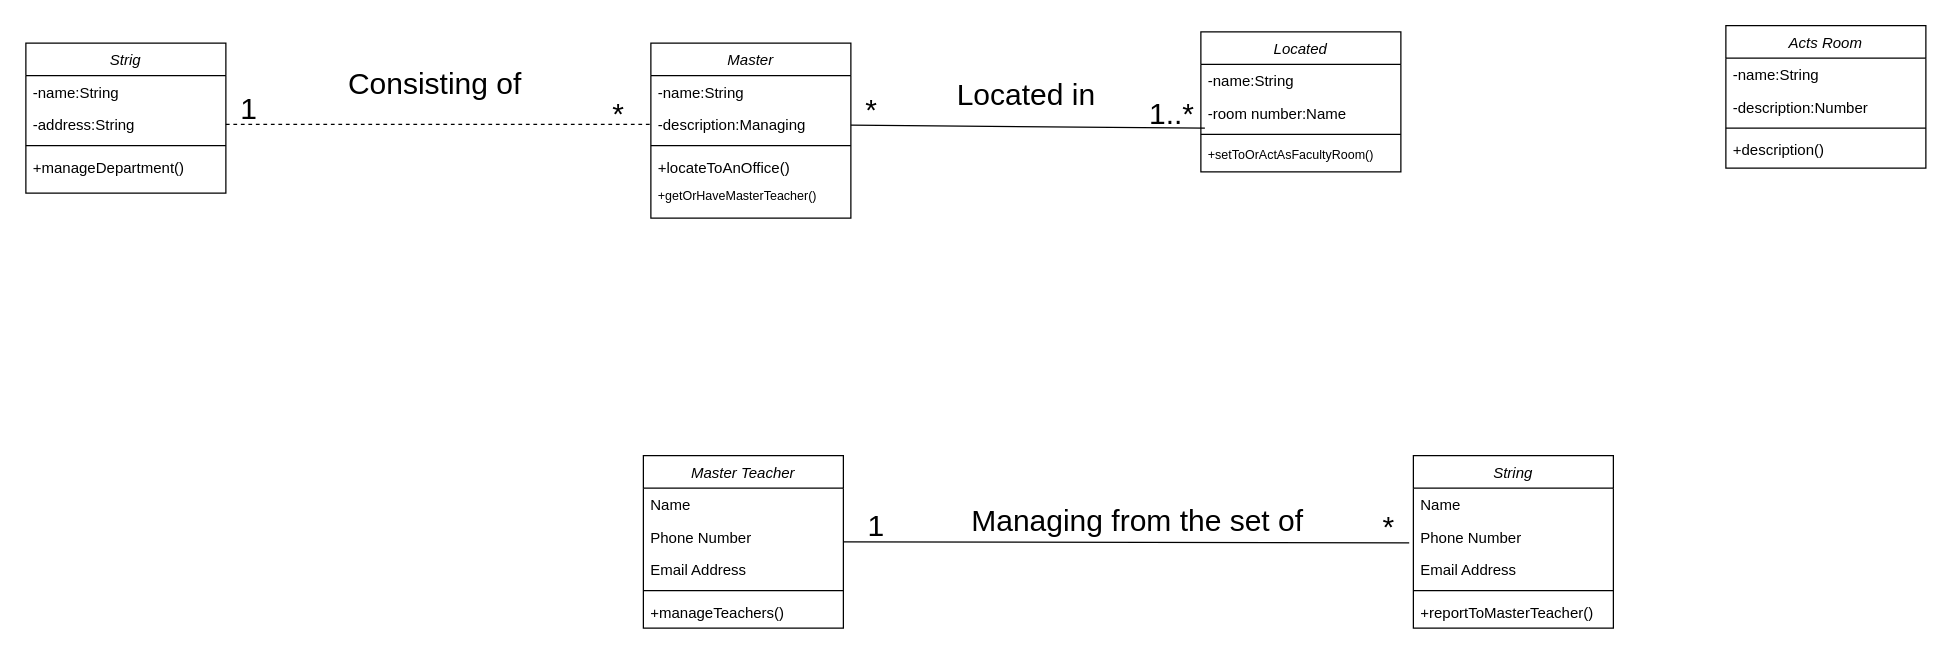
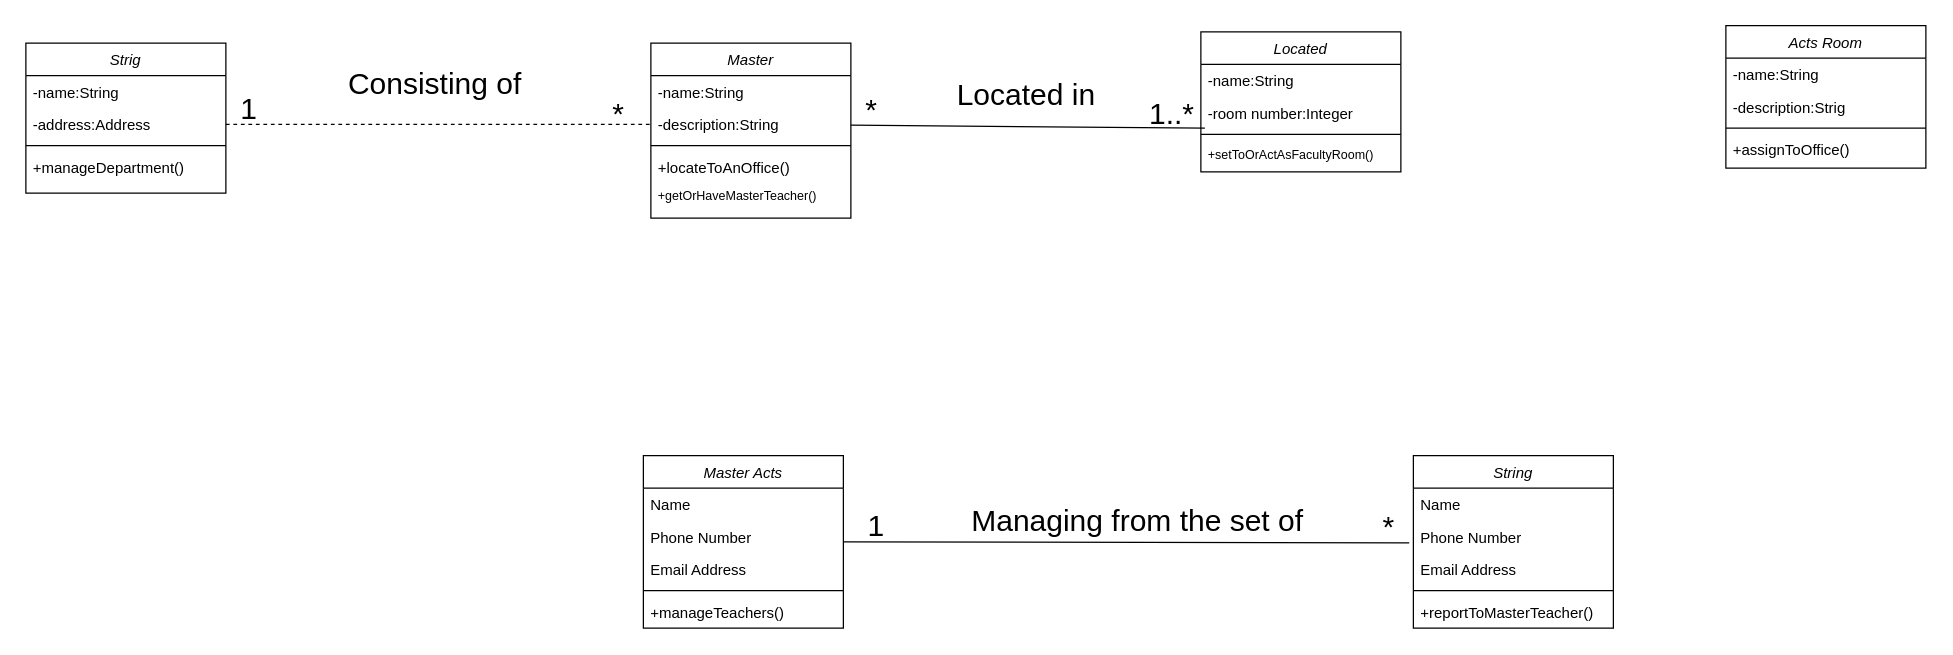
node "-description:Number": label "-description:Number" -> "-description:Strig"
node "-room number:Name": label "-room number:Name" -> "-room number:Integer"
node "-address:String": label "-address:String" -> "-address:Address"
node "-description:Managing": label "-description:Managing" -> "-description:String"
node "+description()": label "+description()" -> "+assignToOffice()"
node "Master Teacher": label "Master Teacher" -> "Master Acts"
